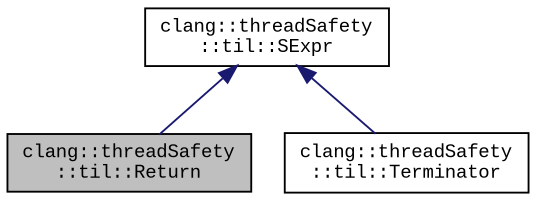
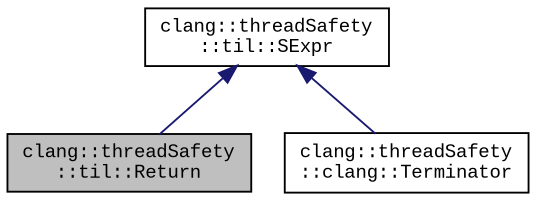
node "clang::threadSafety ::til::Terminator": label "clang::threadSafety ::til::Terminator" -> "clang::threadSafety ::clang::Terminator"
